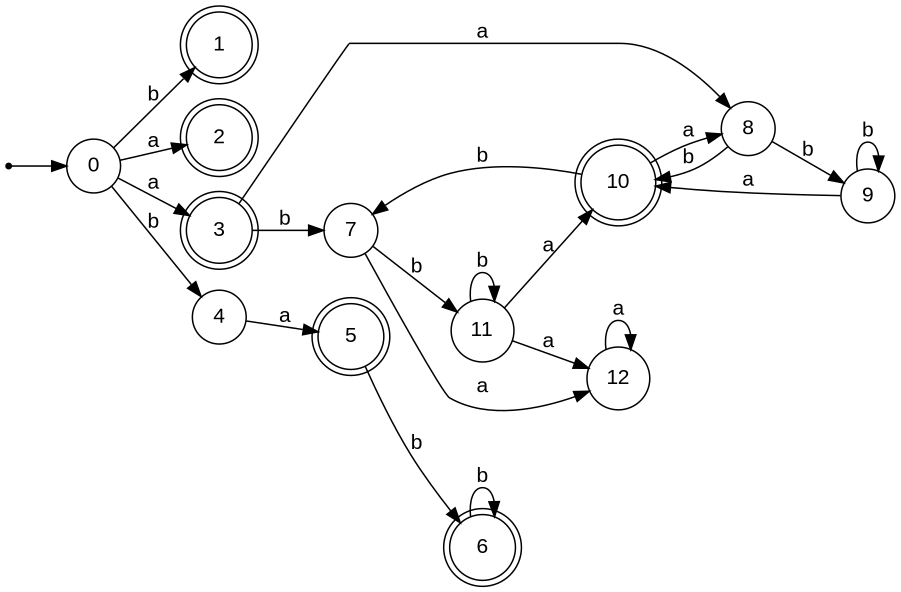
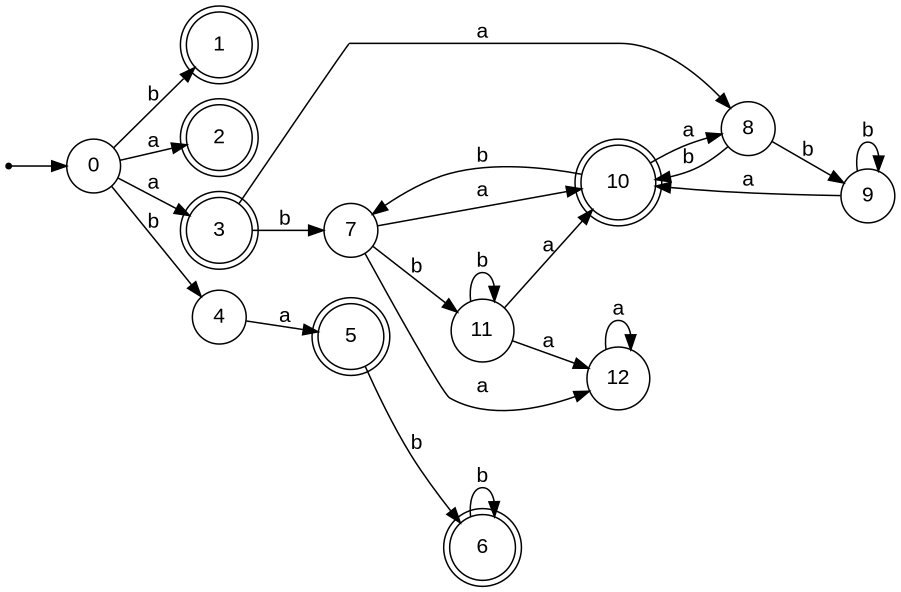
edge "7" -> "10": added, label "a"
